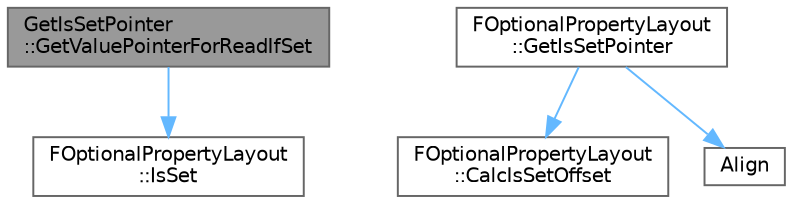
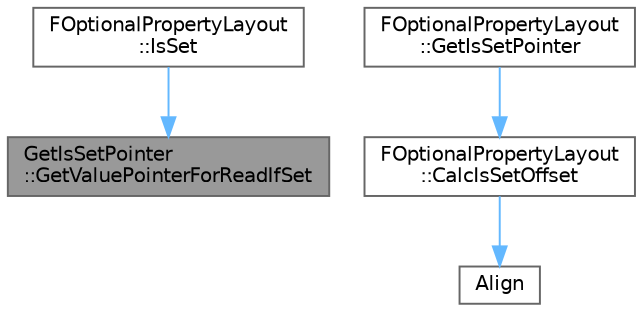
edge "GetIsSetPointer ::GetValuePointerForReadIfSet" -> "FOptionalPropertyLayout ::IsSet": reversed
edge "FOptionalPropertyLayout ::GetIsSetPointer" -> "Align": now "FOptionalPropertyLayout ::CalcIsSetOffset" -> "Align"
